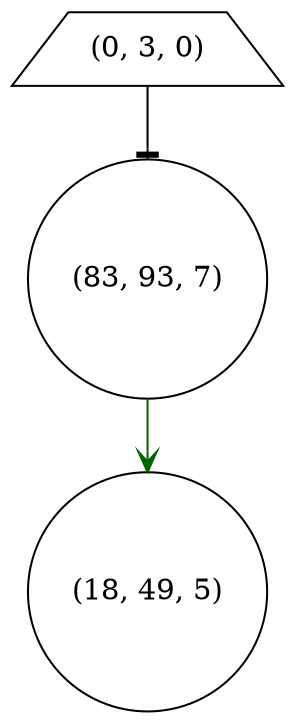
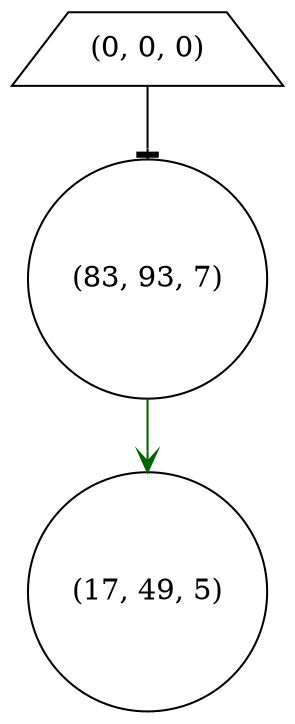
node "(0, 3, 0)": label "(0, 3, 0)" -> "(0, 0, 0)"
node "(18, 49, 5)": label "(18, 49, 5)" -> "(17, 49, 5)"
